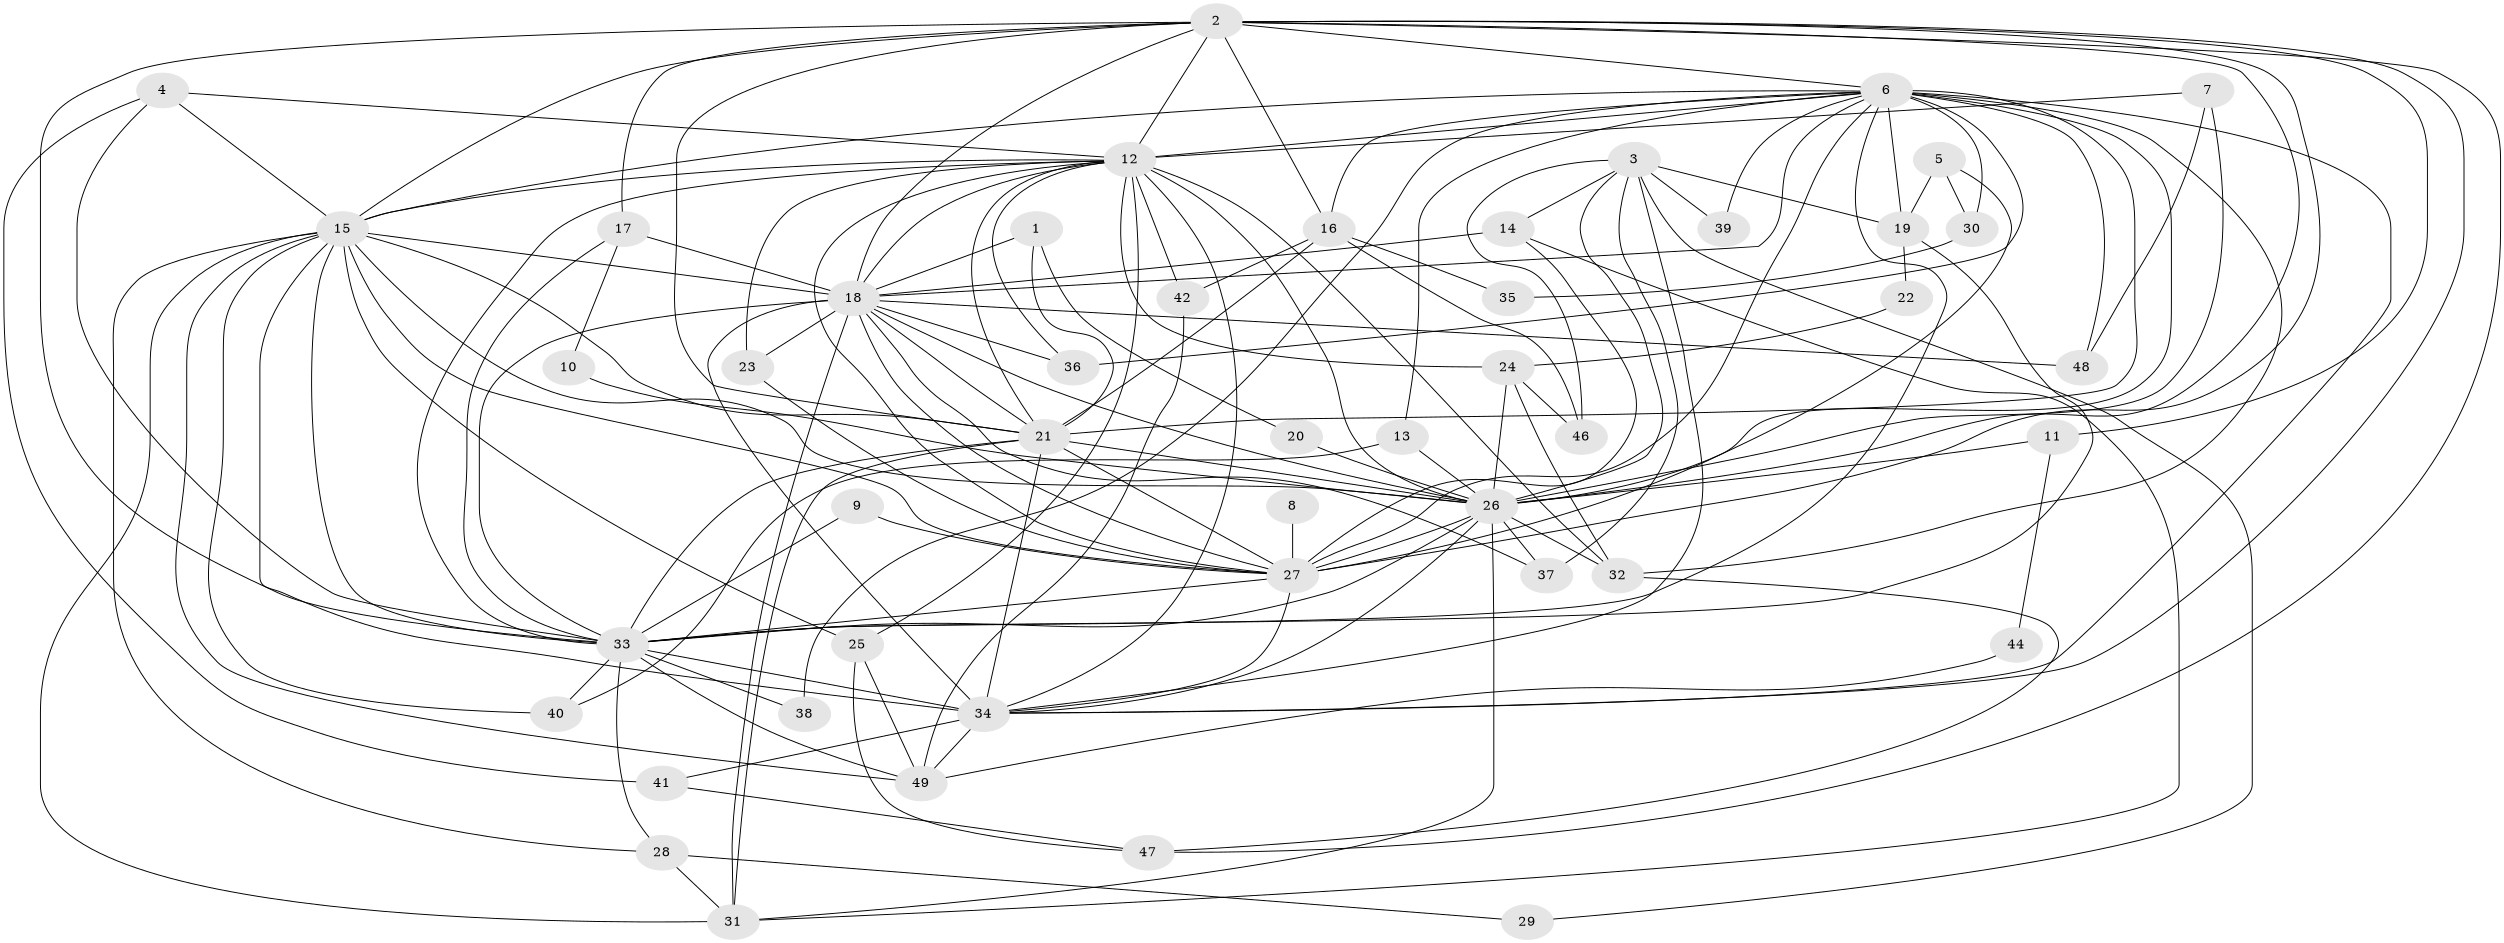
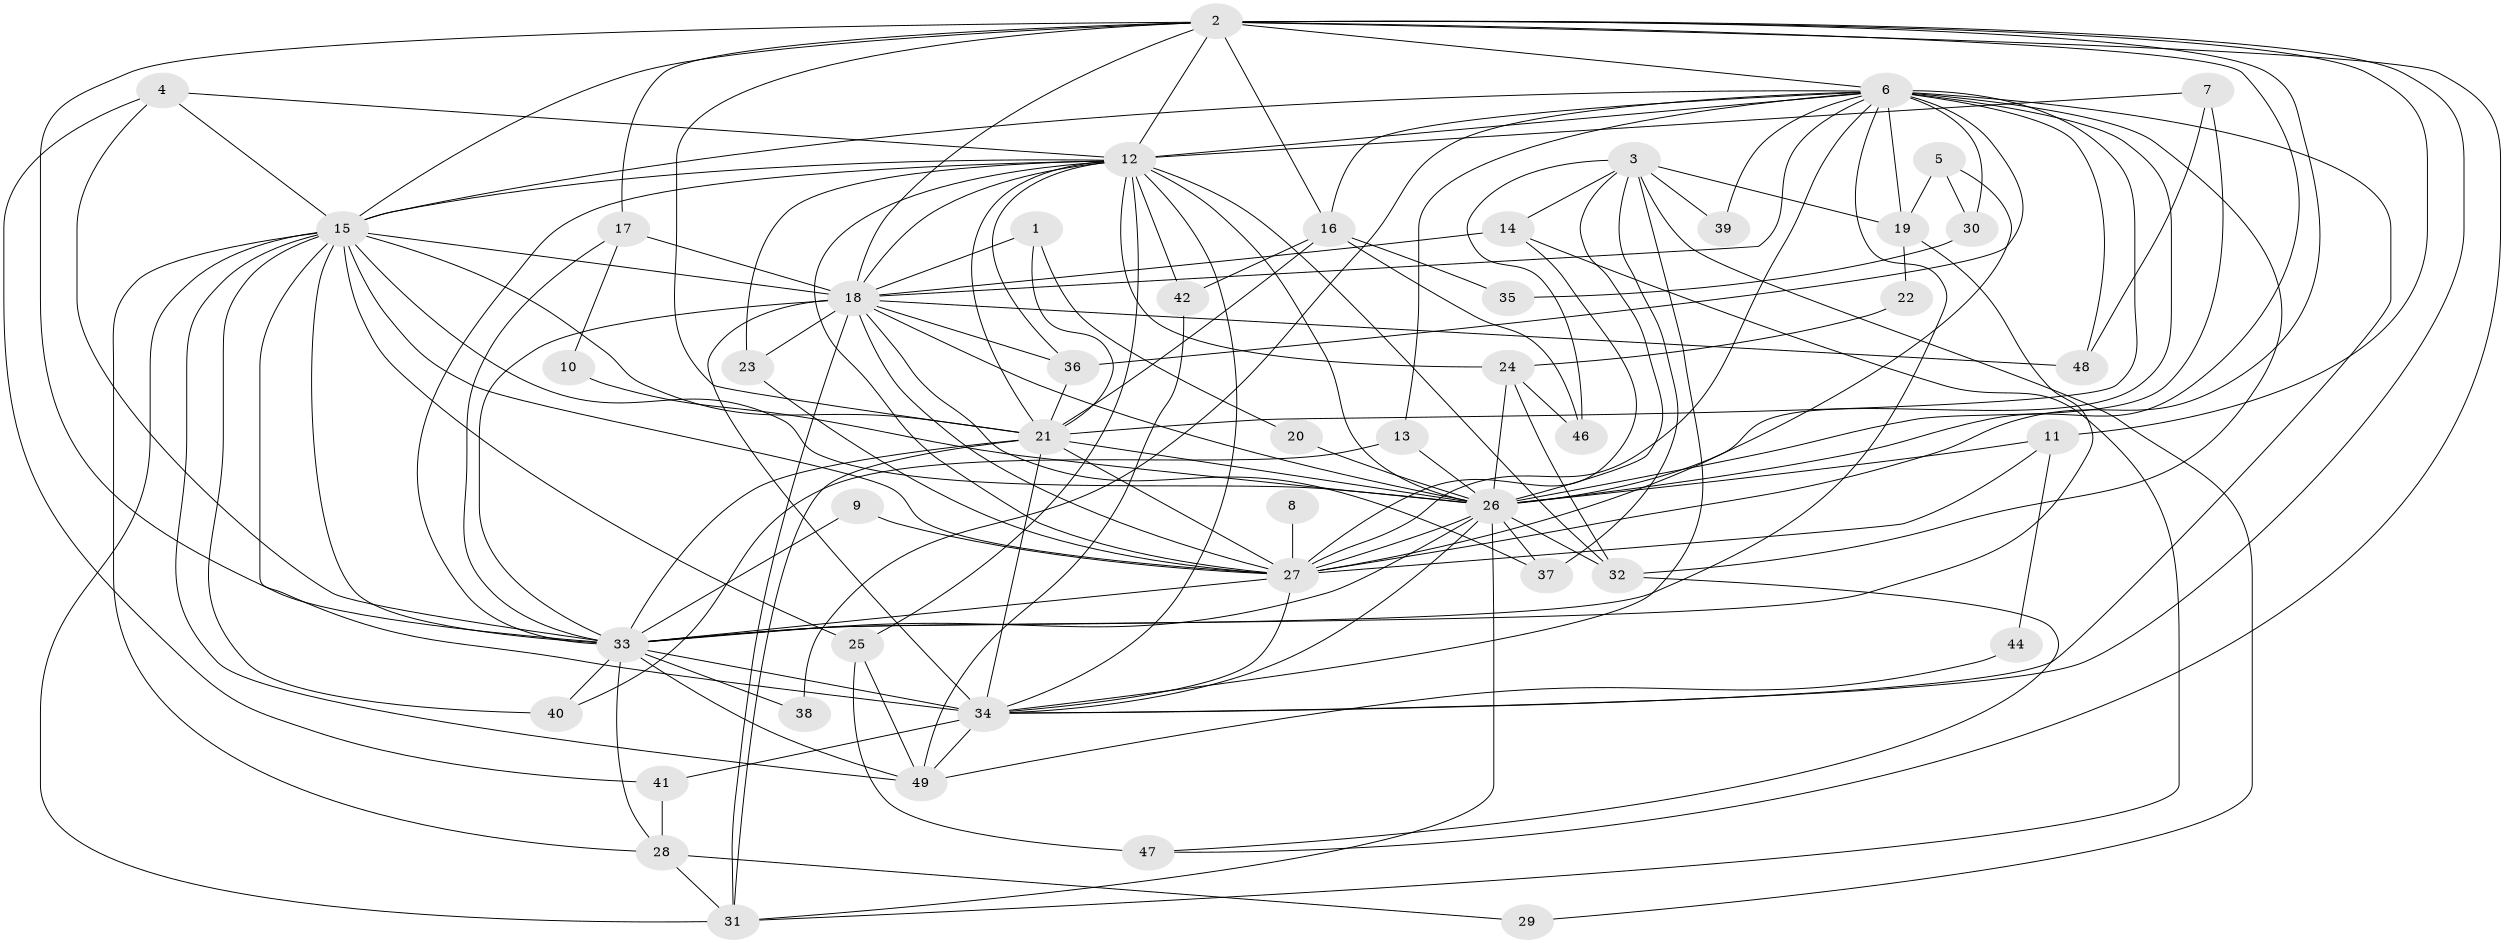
edge "18" -- "21": now "36" -- "21"
edge "11" -- "27": added
edge "41" -- "47": now "41" -- "28"
